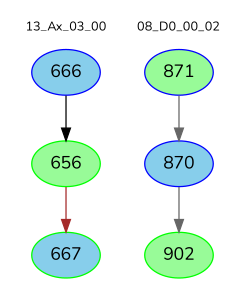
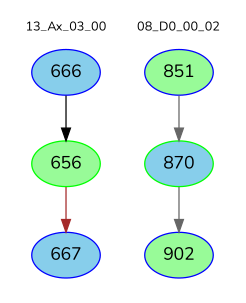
node "871": label "871" -> "851"
node "870": color blue -> green
node "667": color green -> blue
node "902": color green -> blue
